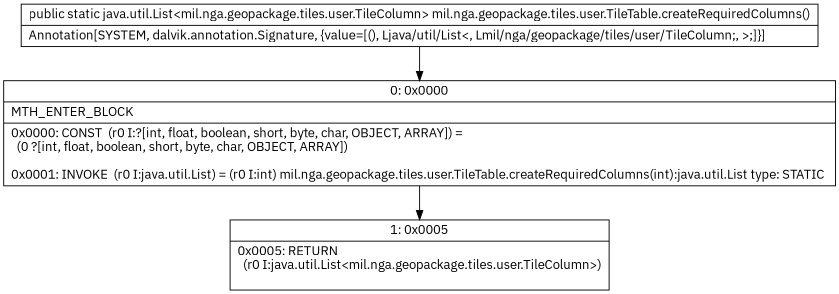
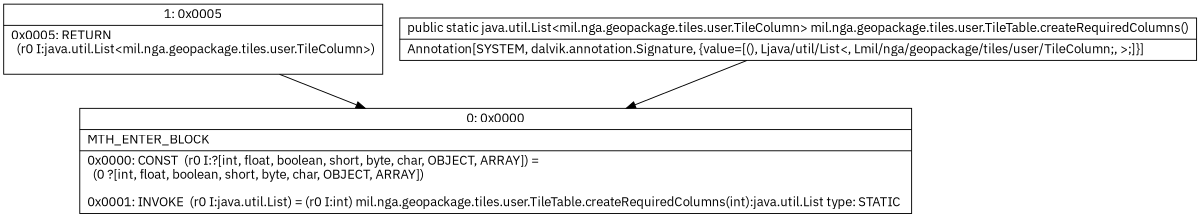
edge "0: 0x0000" -> "1: 0x0005": reversed
